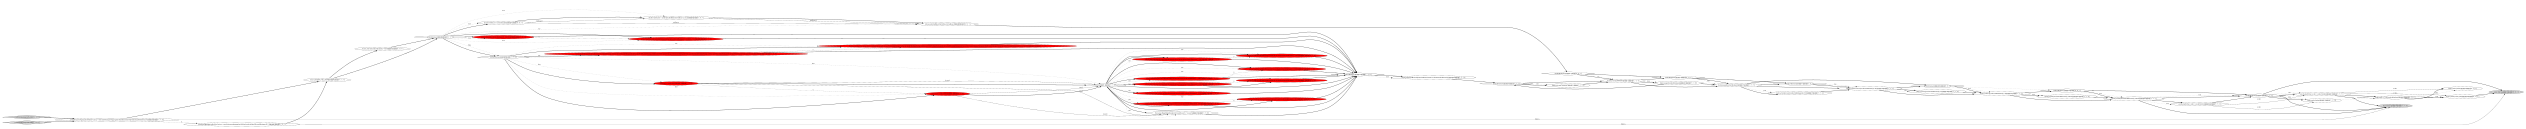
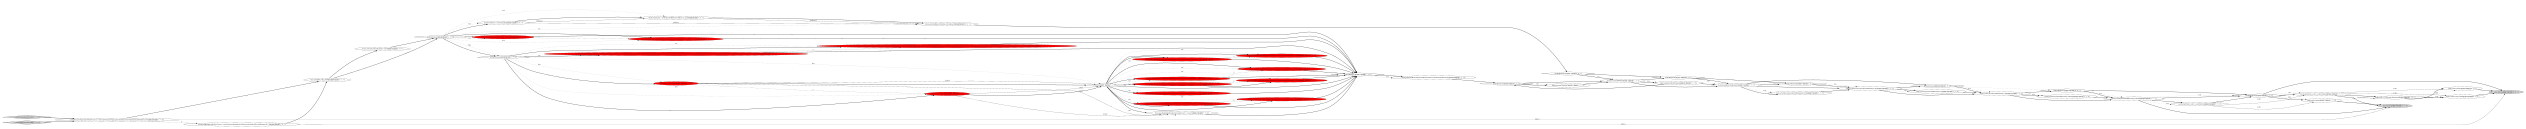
edge "factory.order(order)@@@32@@@['0', '0', '1']" -> "return factory@@@35@@@['0', '0', '1']": added
edge "randomBoolean()@@@26@@@['1', '1', '1']" -> "return factory@@@54@@@['1', '1', '0']": now "factory.order(order)@@@51@@@['1', '1', '0']" -> "return factory@@@54@@@['1', '1', '0']"
